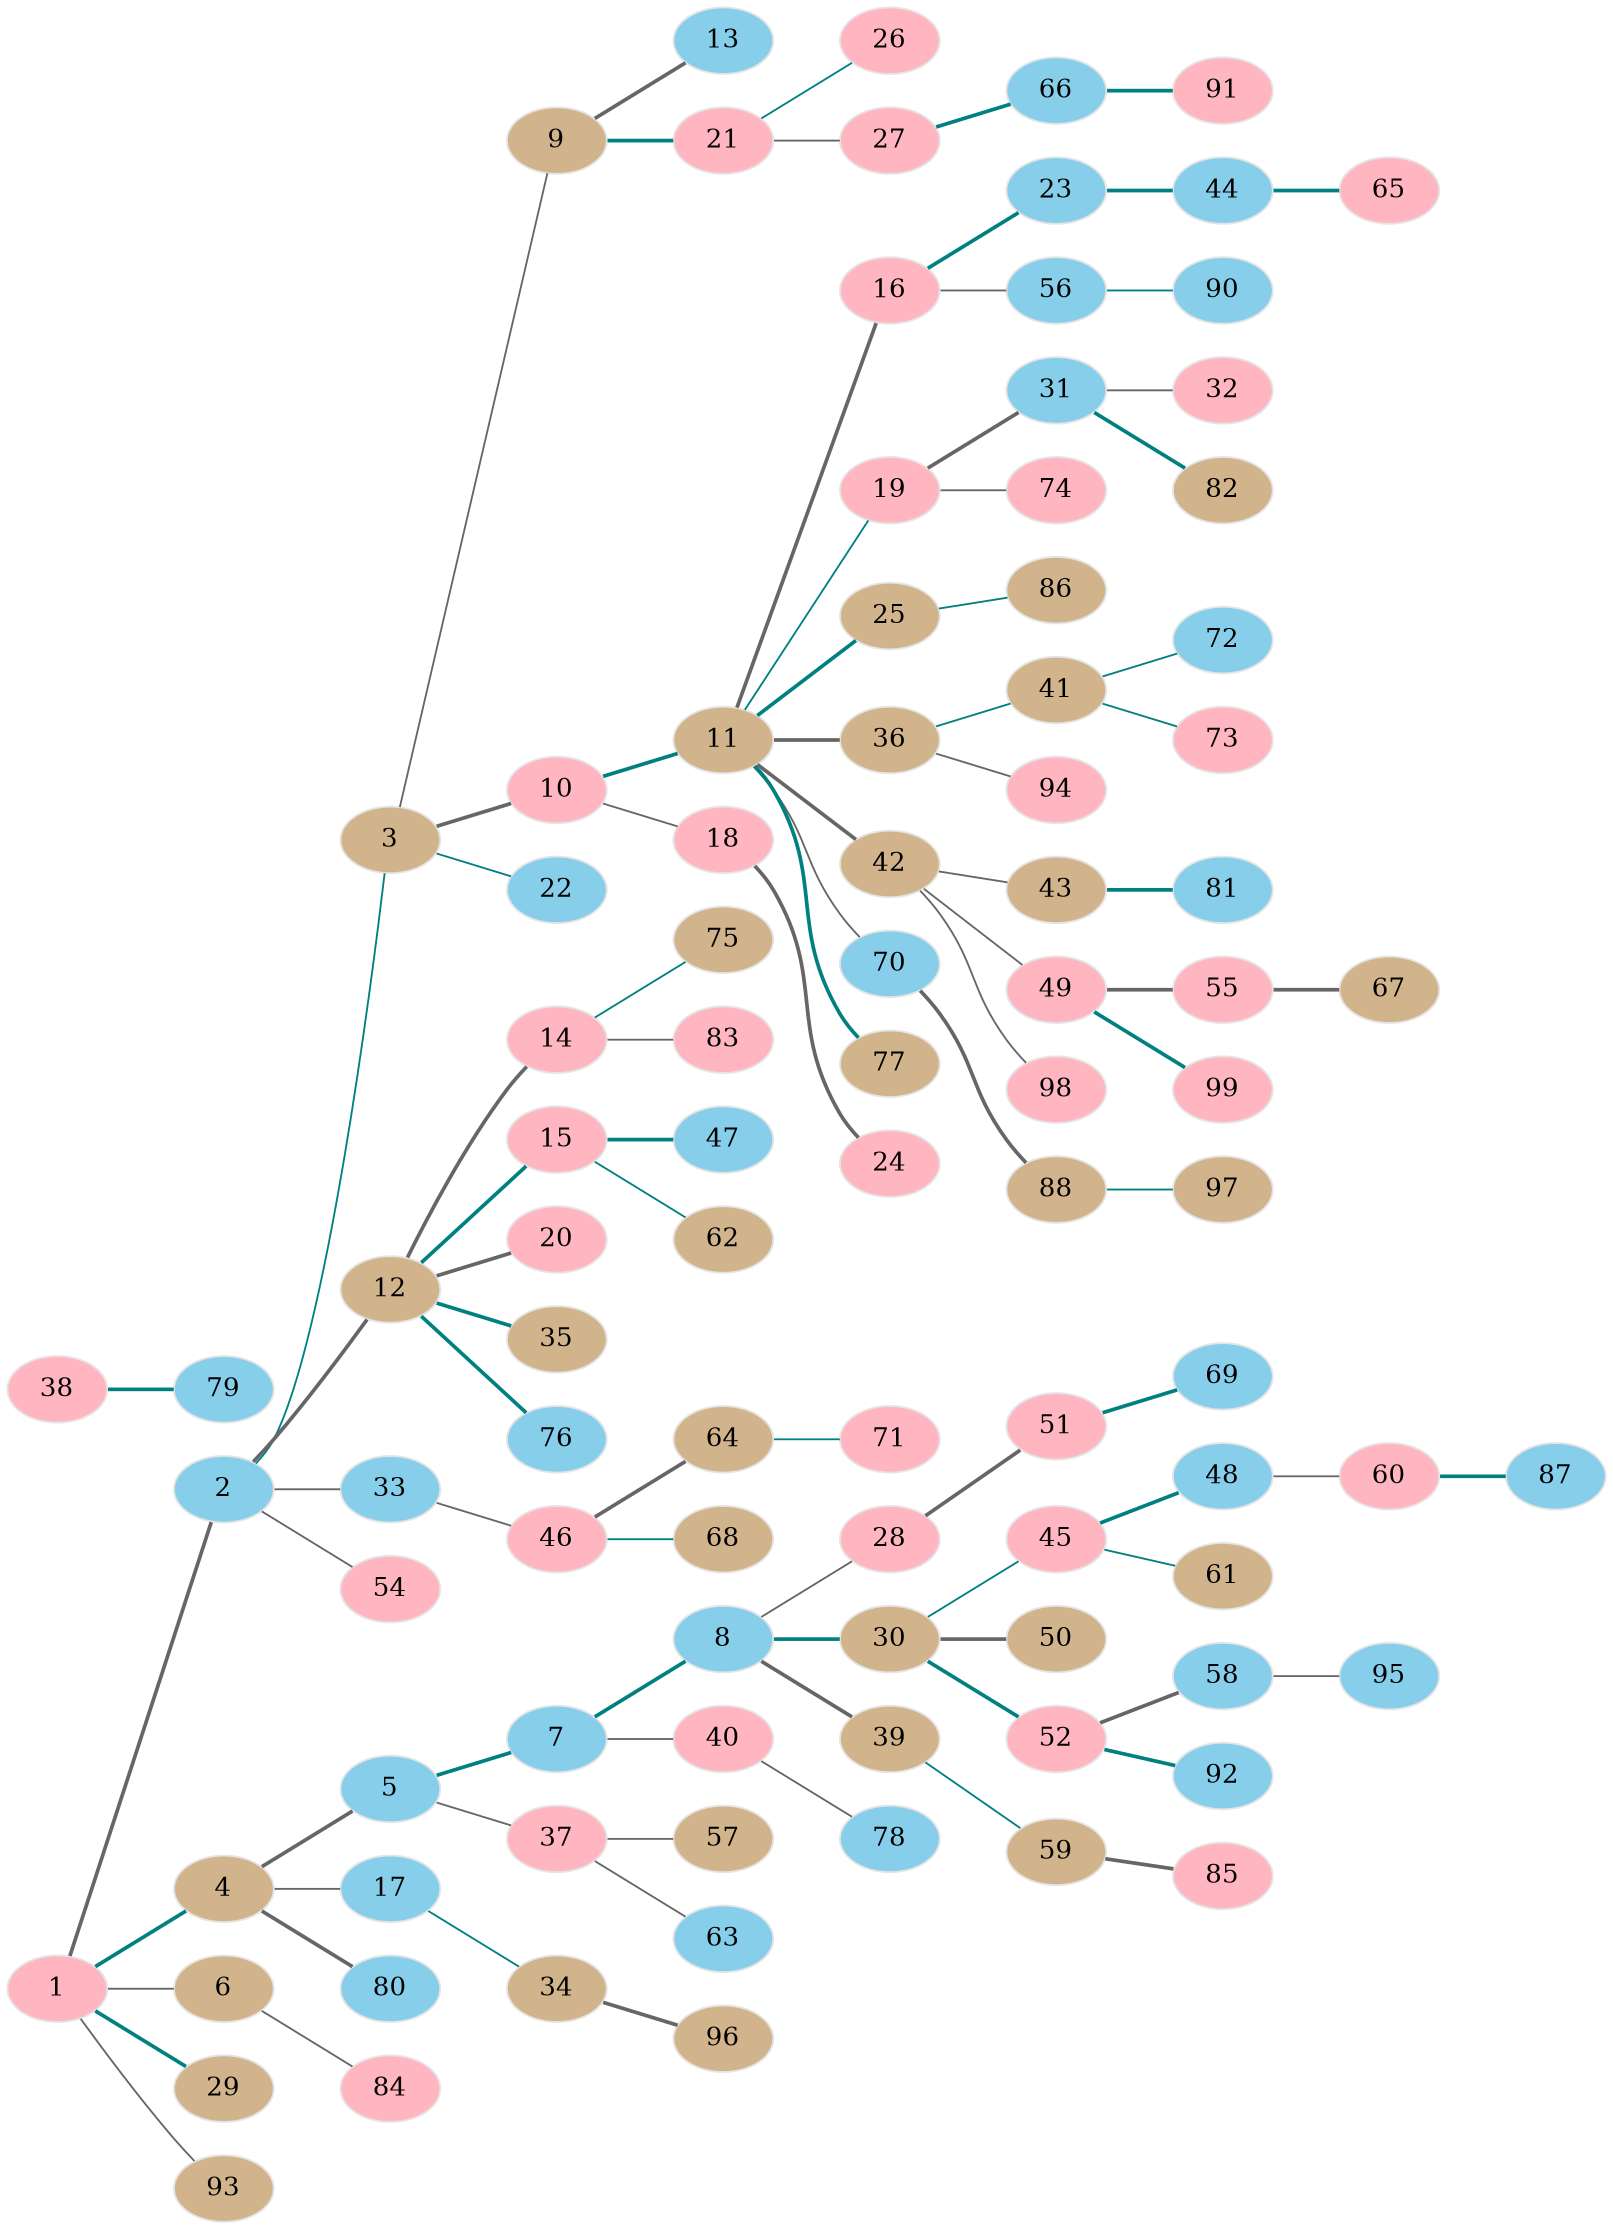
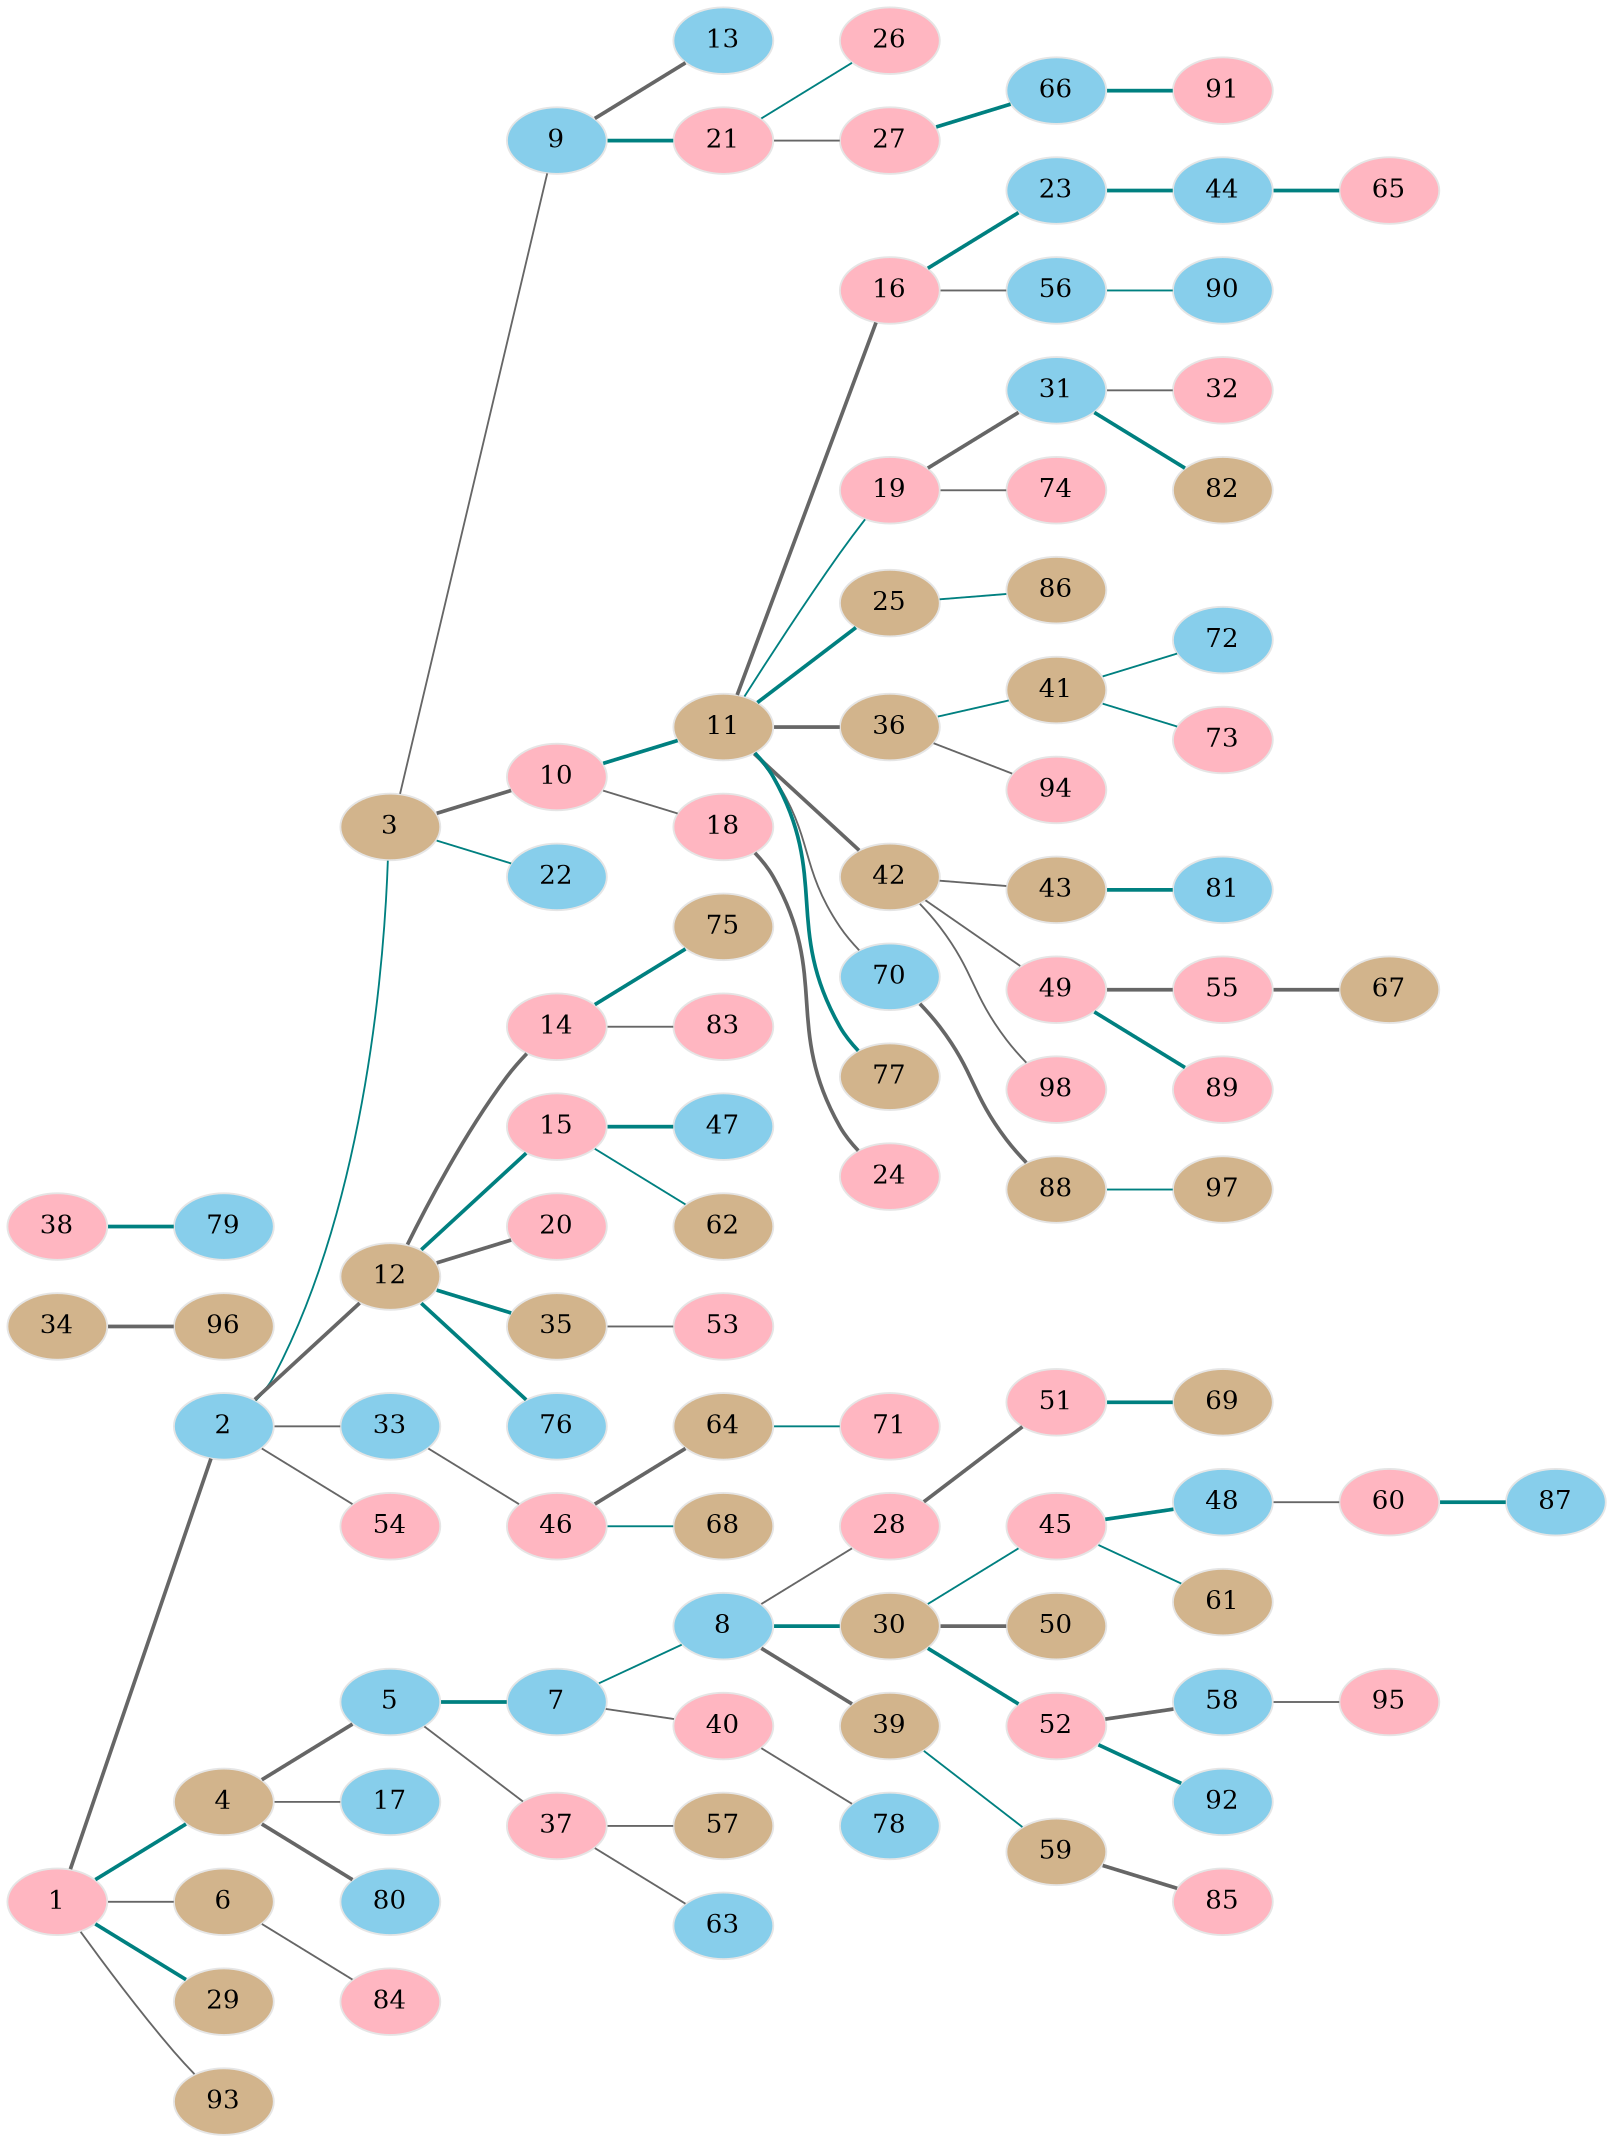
node "9": fillcolor tan -> skyblue
edge "75" -- "14": style solid -> bold
node "99": label "99" -> "89"
node "53": added
node "69": fillcolor skyblue -> tan
node "95": fillcolor skyblue -> lightpink
edge "8" -- "7": style bold -> solid
edge "17" -- "34": removed
